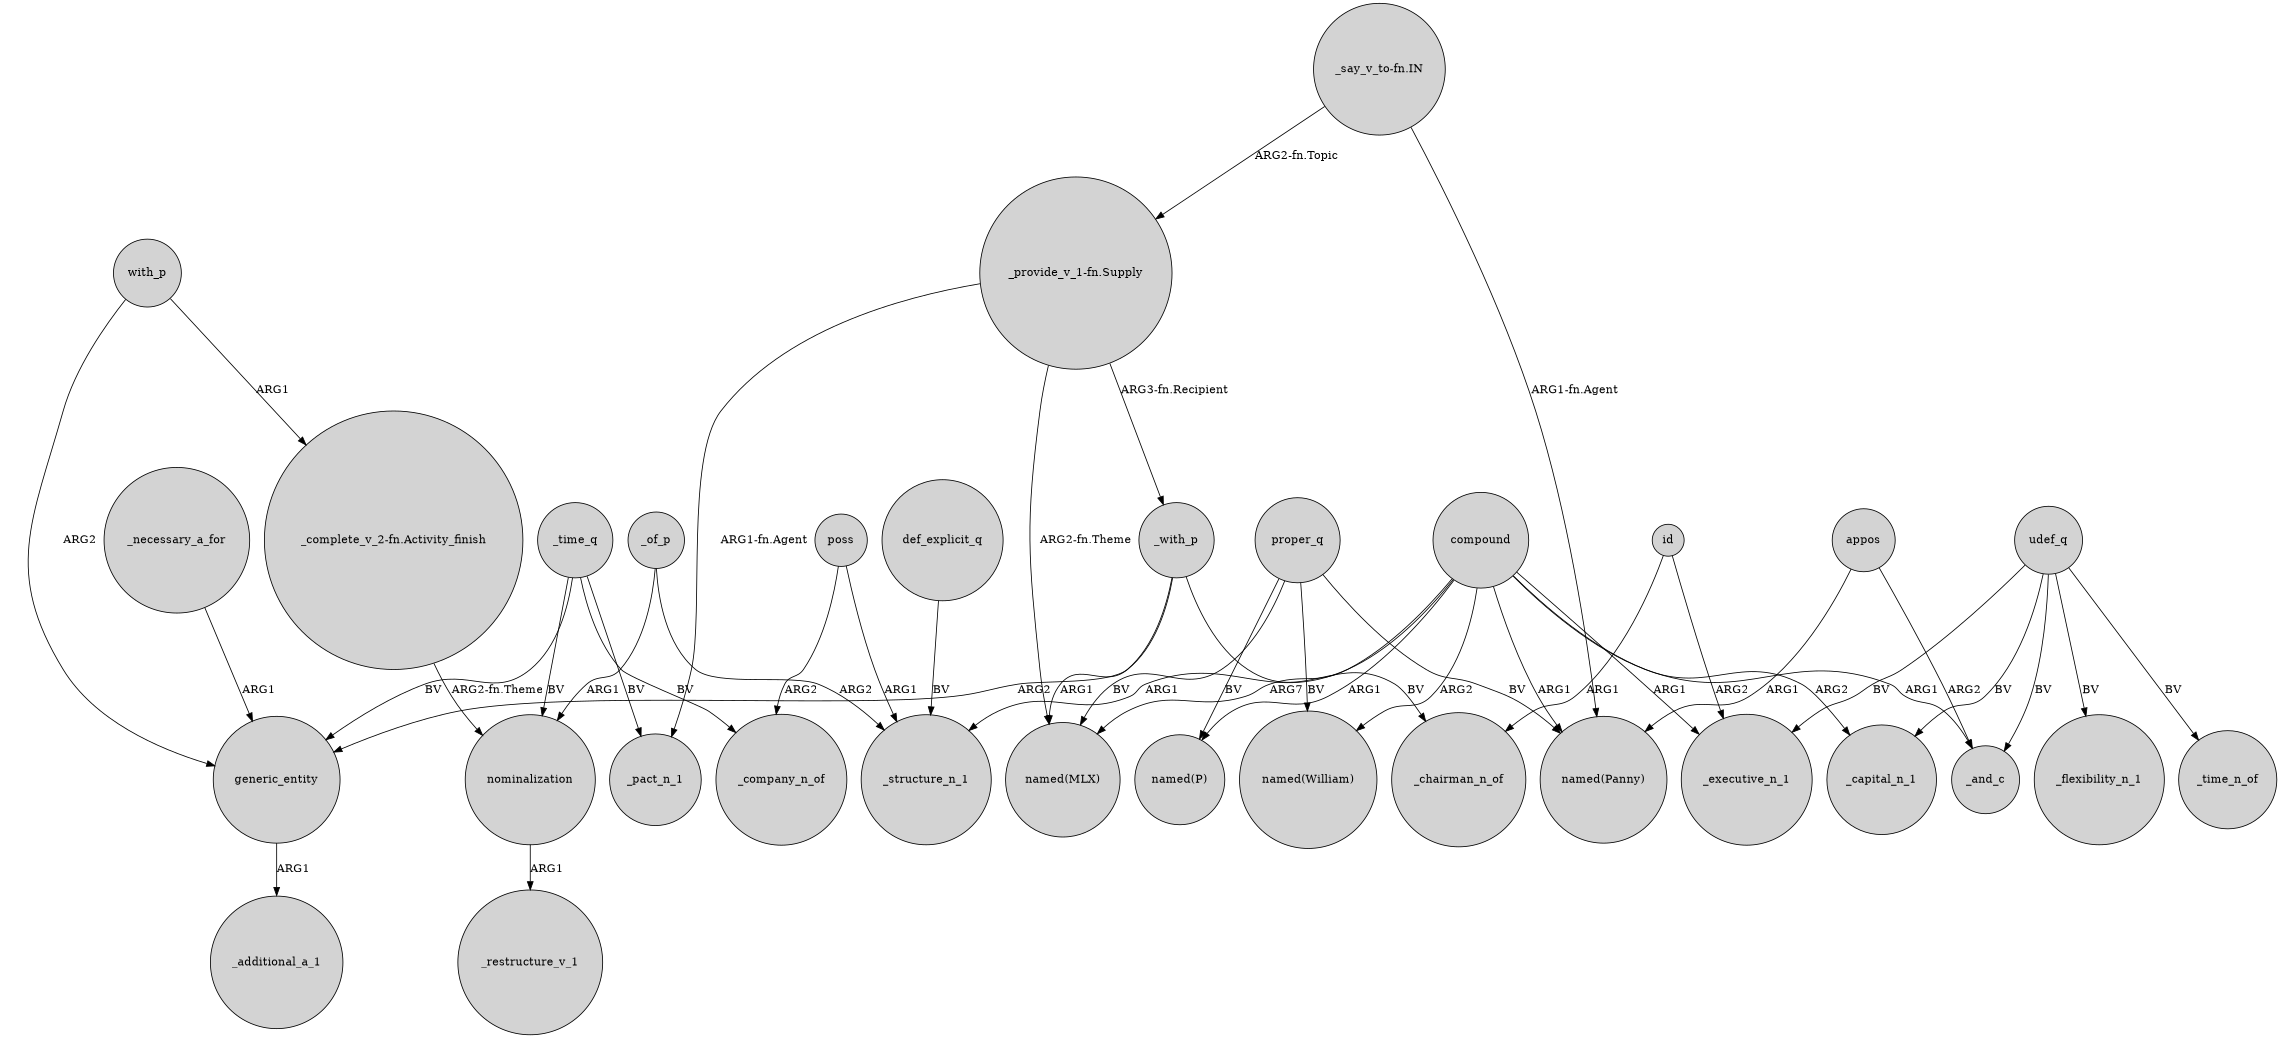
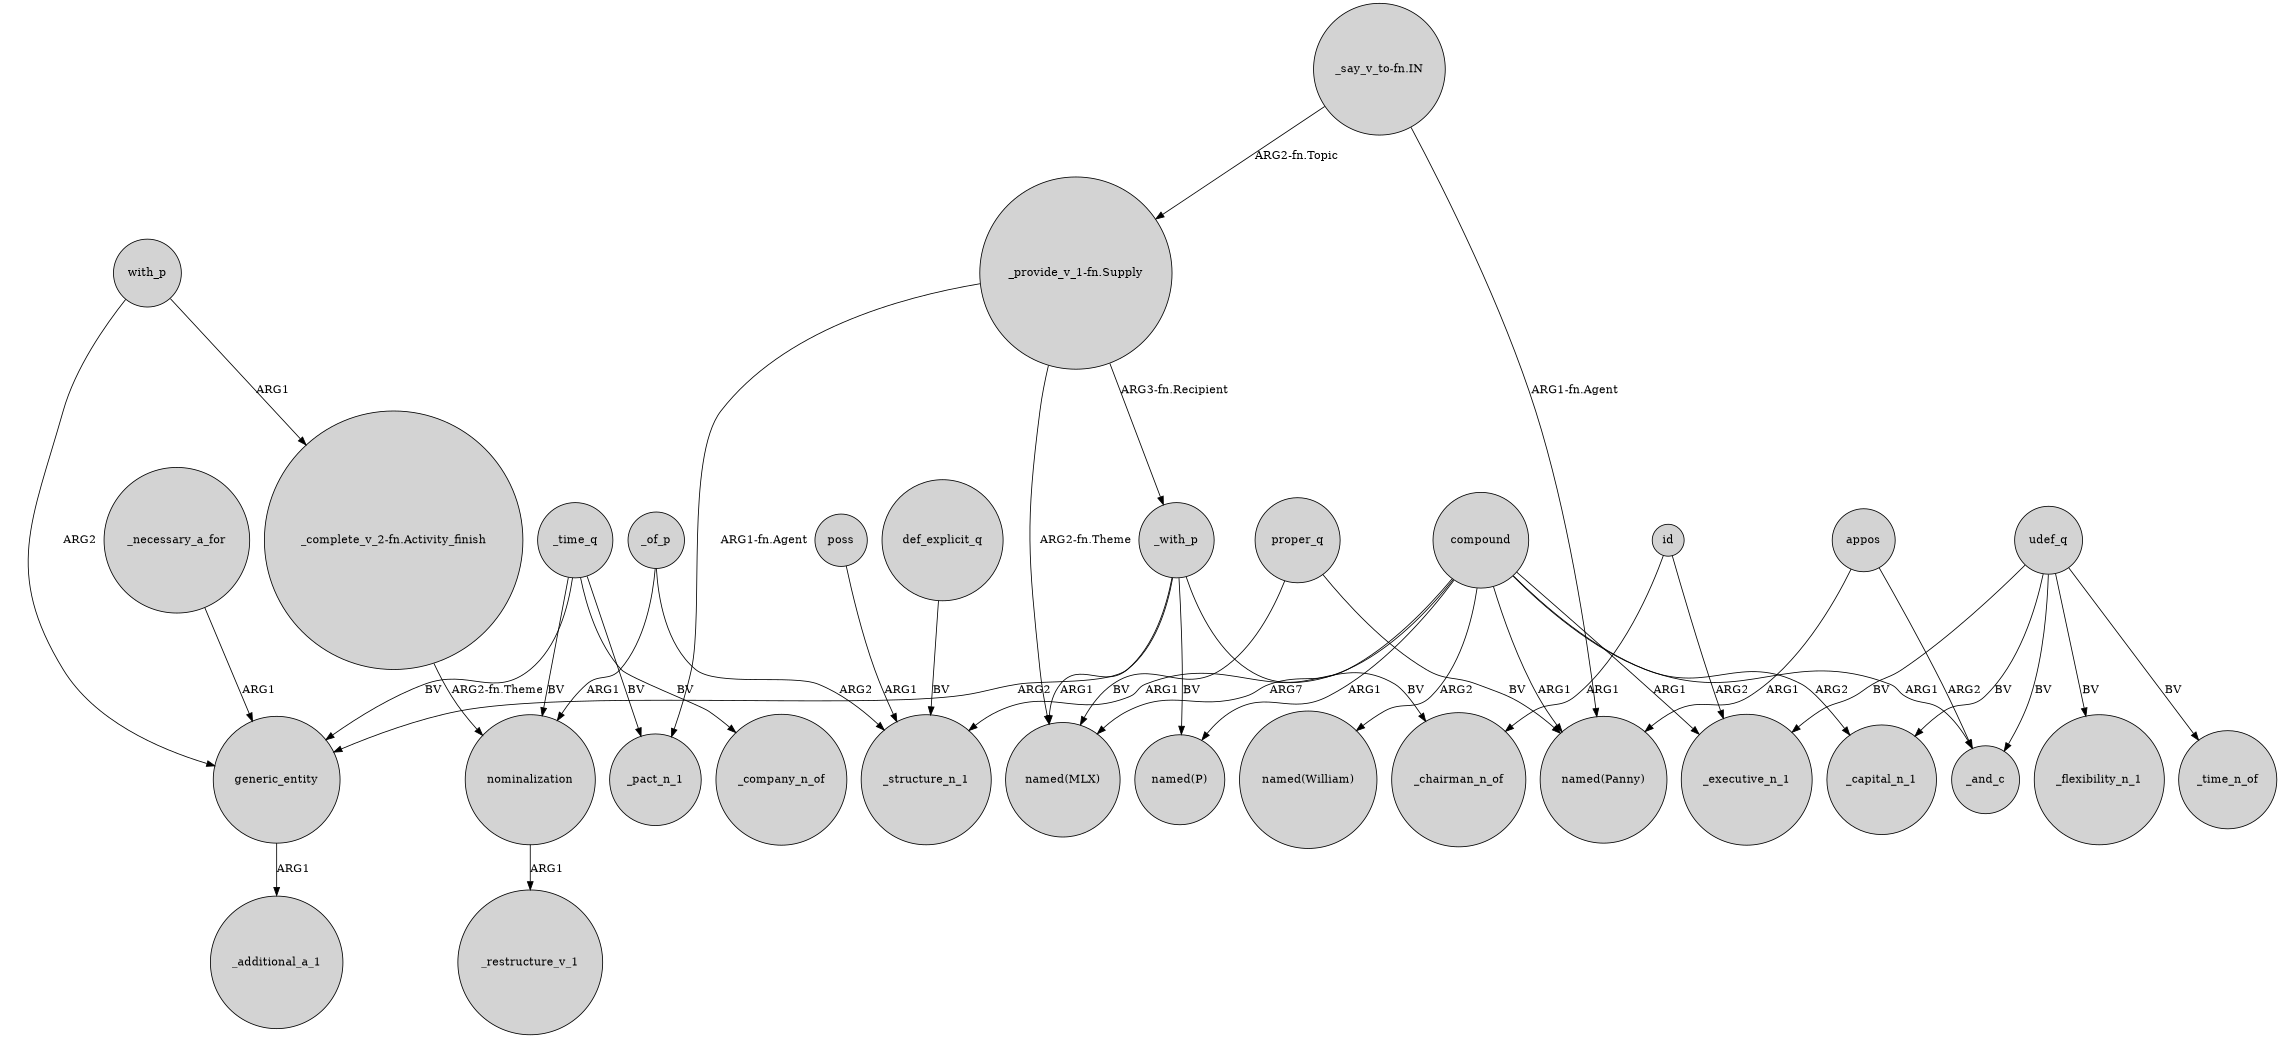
edge "poss" -> "_company_n_of": removed, label "ARG2"
edge "proper_q" -> "named(William)": removed, label "BV"
edge "proper_q" -> "named(P)": now "_with_p" -> "named(P)"
